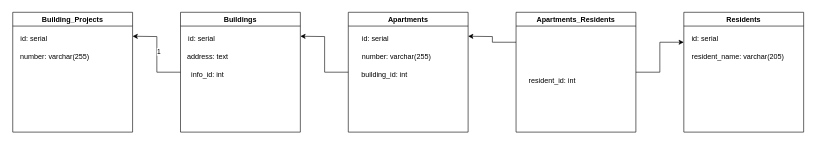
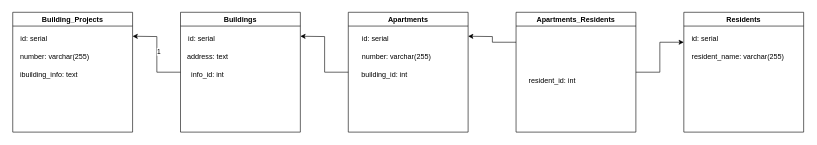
node "resident_name: varchar(205)": label "resident_name: varchar(205)" -> "resident_name: varchar(255)"
node "ibuilding_info: text": added
